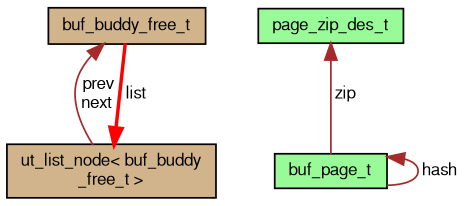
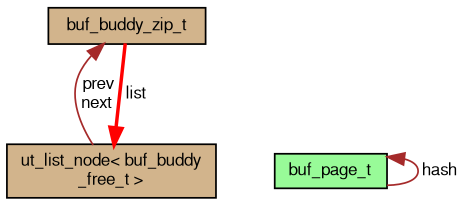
node "buf_buddy_free_t": label "buf_buddy_free_t" -> "buf_buddy_zip_t"
node "page_zip_des_t": removed
